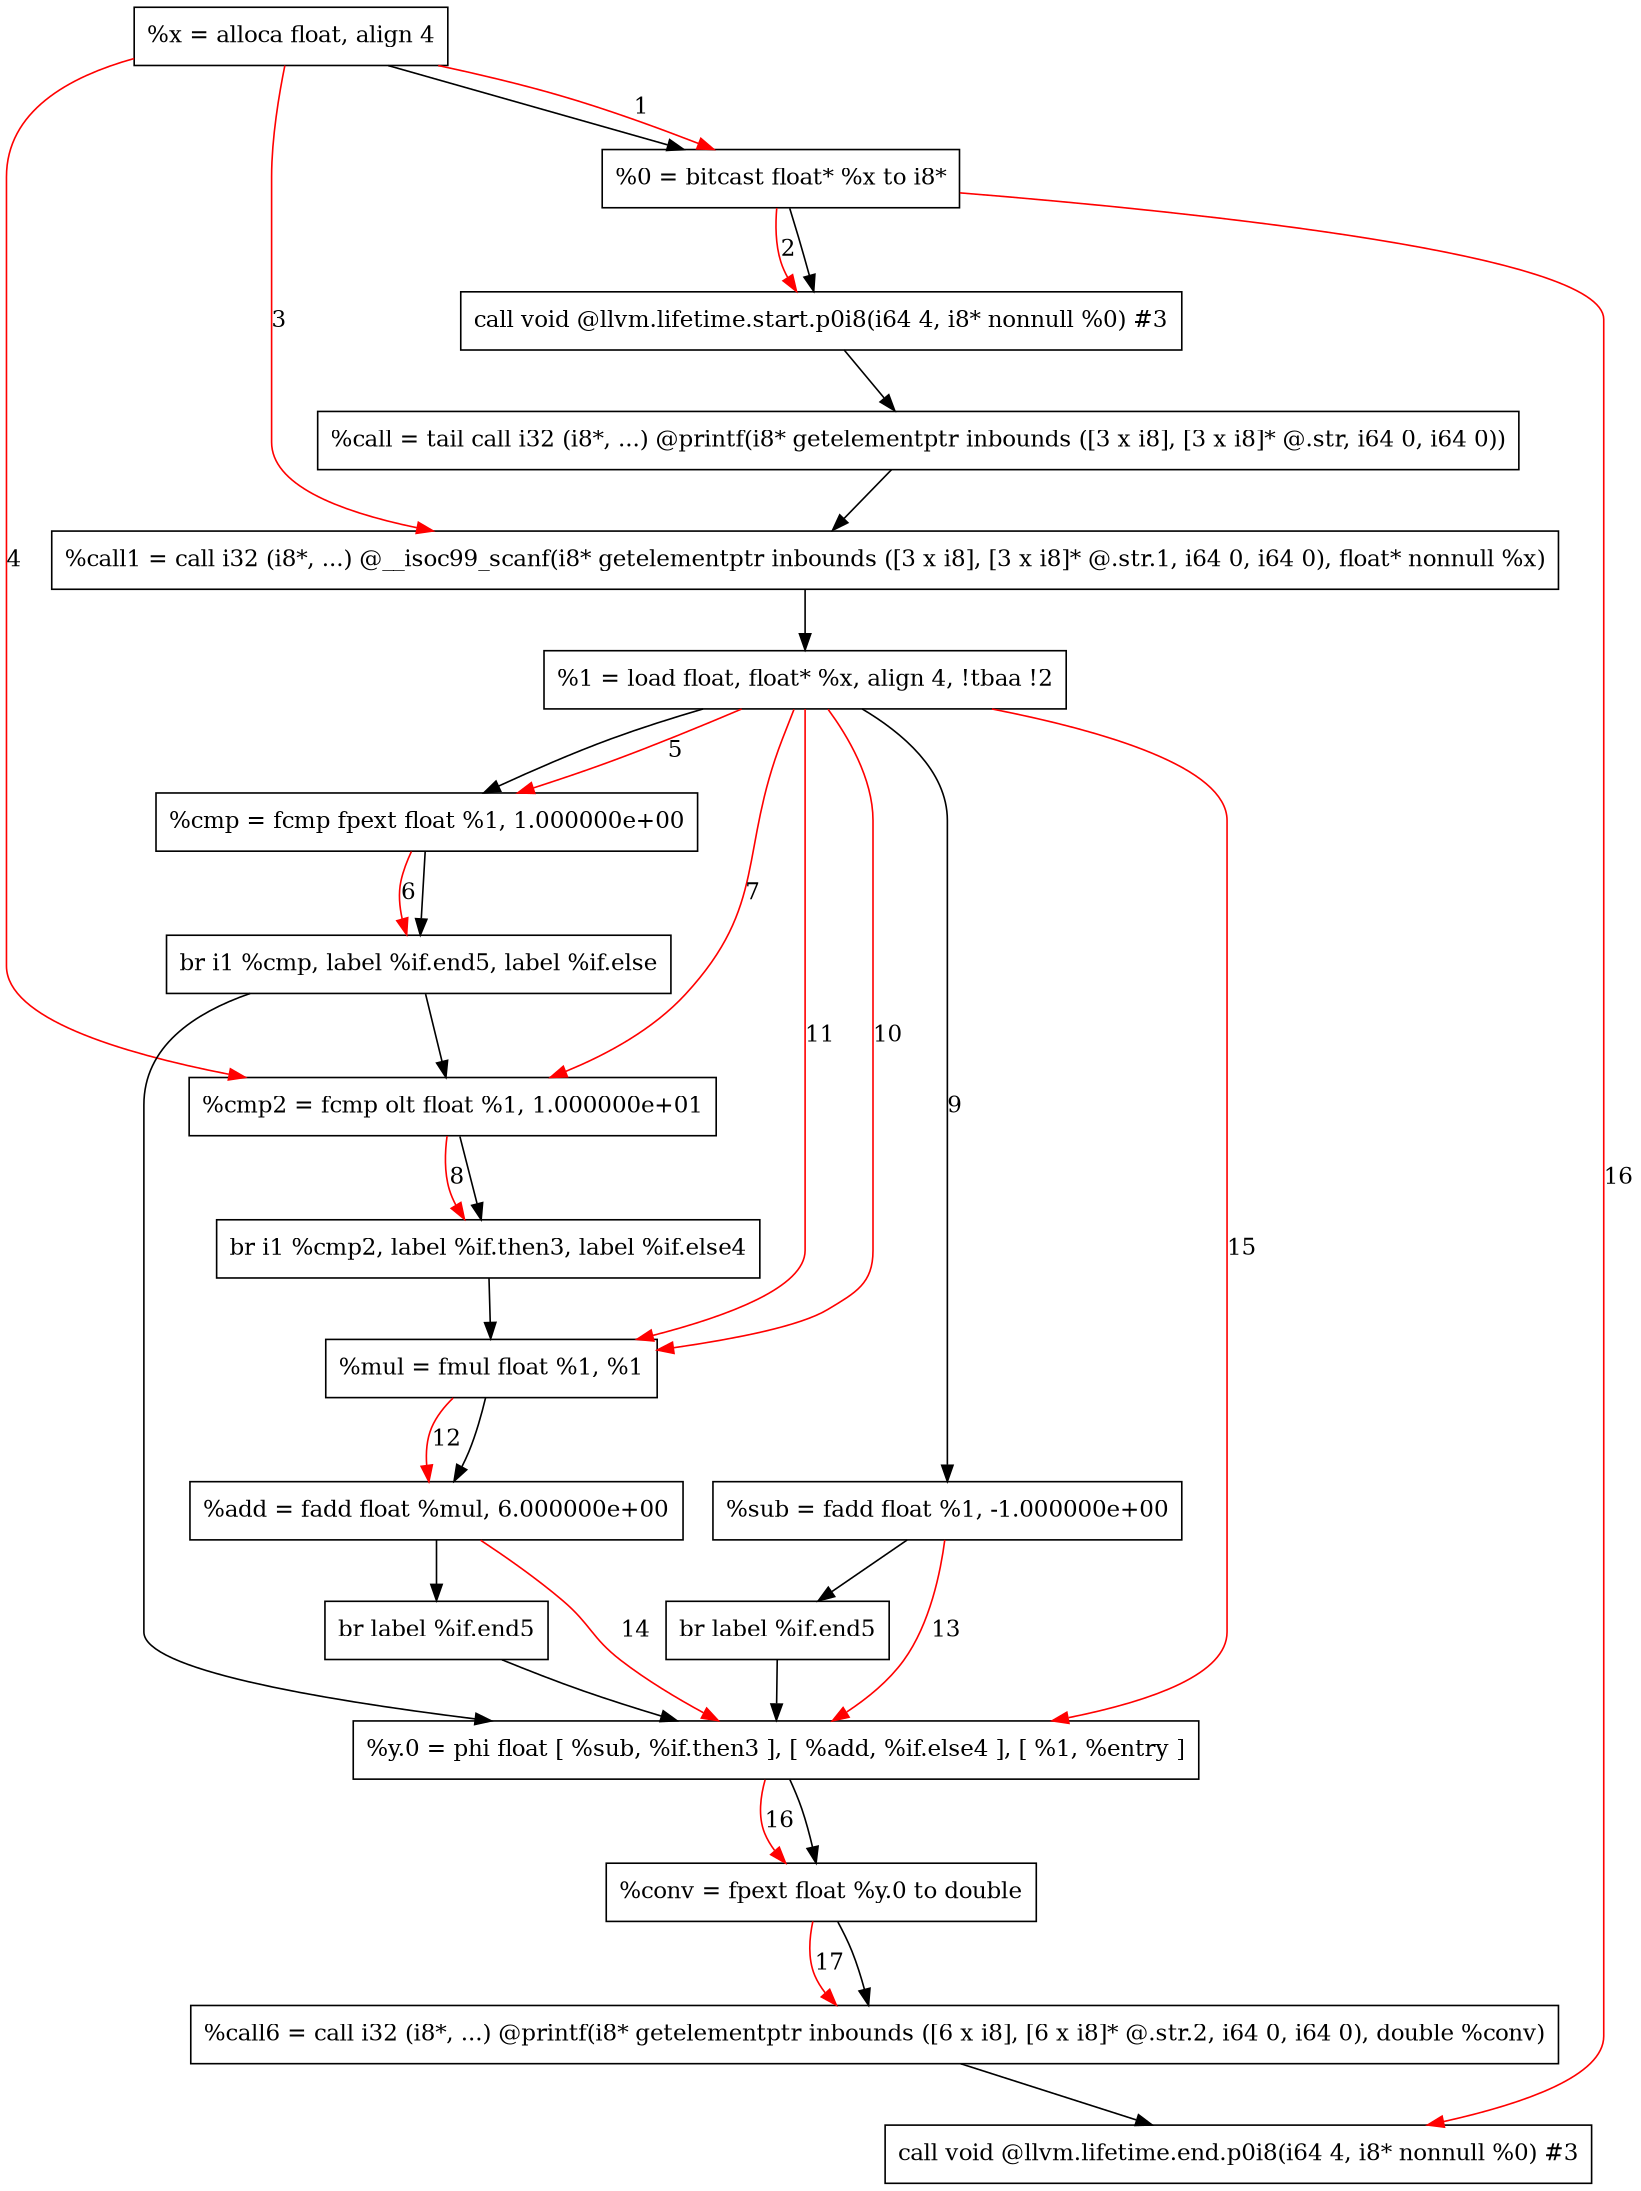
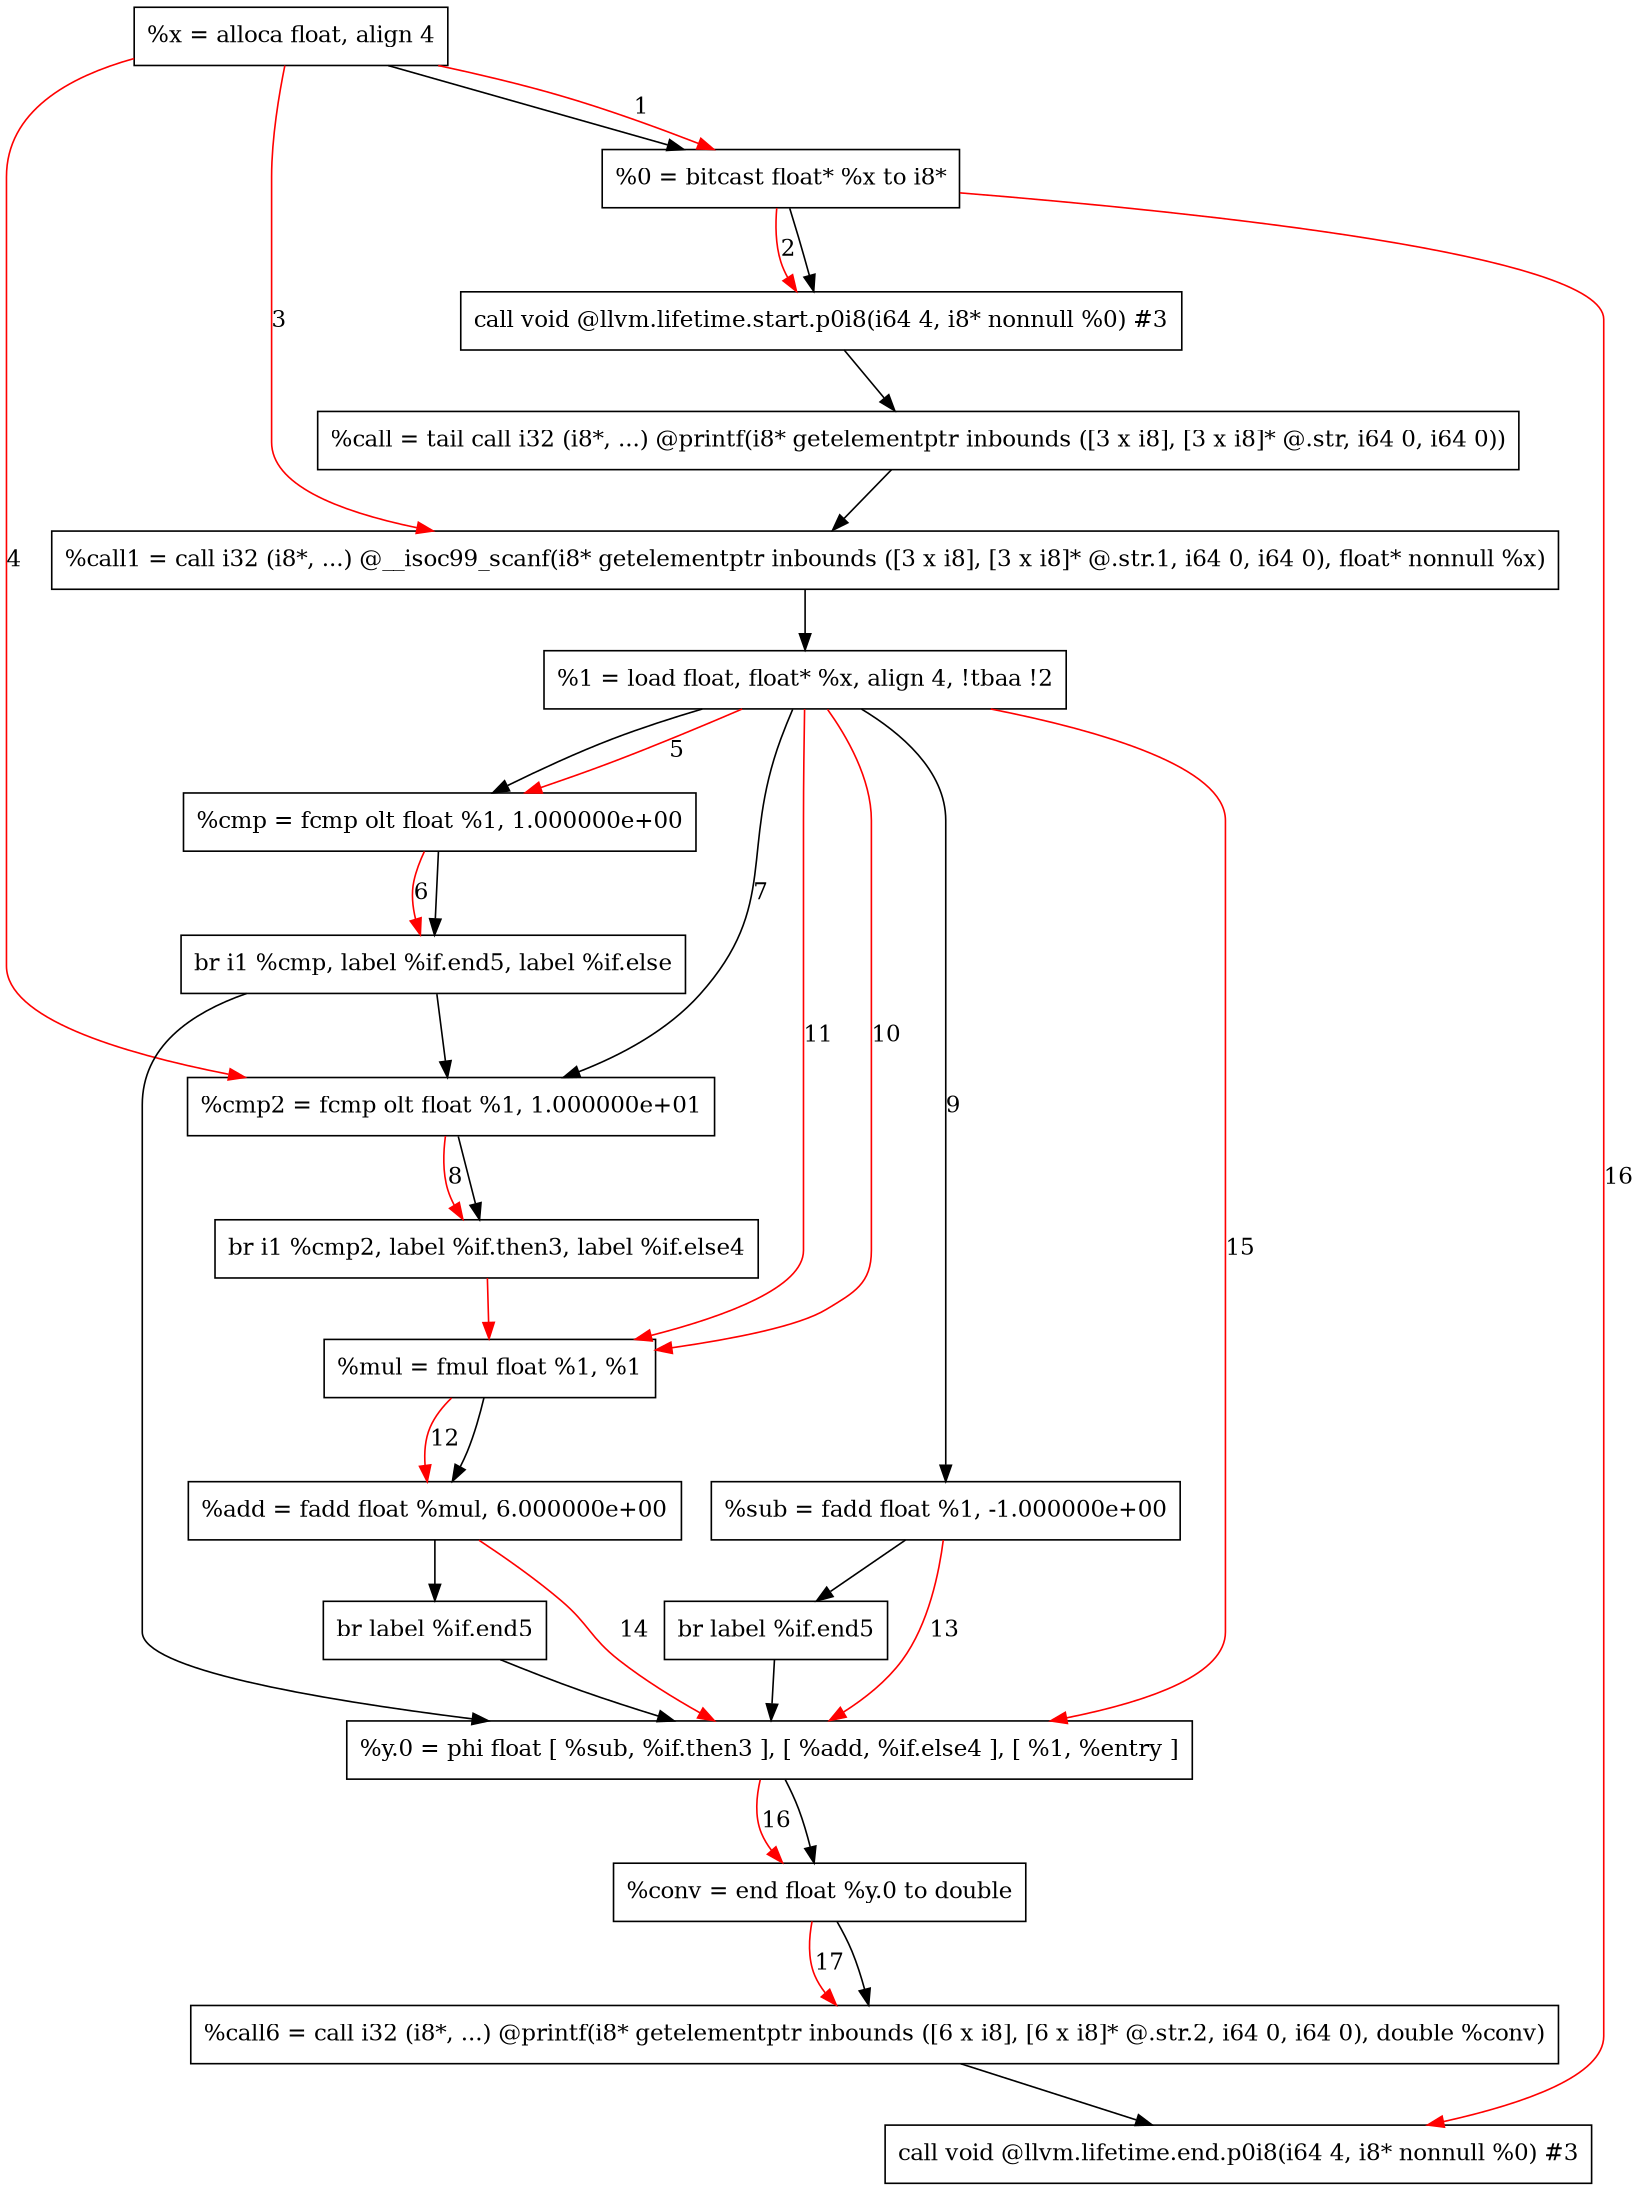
node "%cmp = fcmp fpext float %1, 1.000000e+00": label "%cmp = fcmp fpext float %1, 1.000000e+00" -> "%cmp = fcmp olt float %1, 1.000000e+00"
edge "%1 = load float, float* %x, align 4, !tbaa !2" -> "%cmp2 = fcmp olt float %1, 1.000000e+01": color red -> black
edge "br i1 %cmp2, label %if.then3, label %if.else4" -> "%mul = fmul float %1, %1": color black -> red
node "%conv = fpext float %y.0 to double": label "%conv = fpext float %y.0 to double" -> "%conv = end float %y.0 to double"
